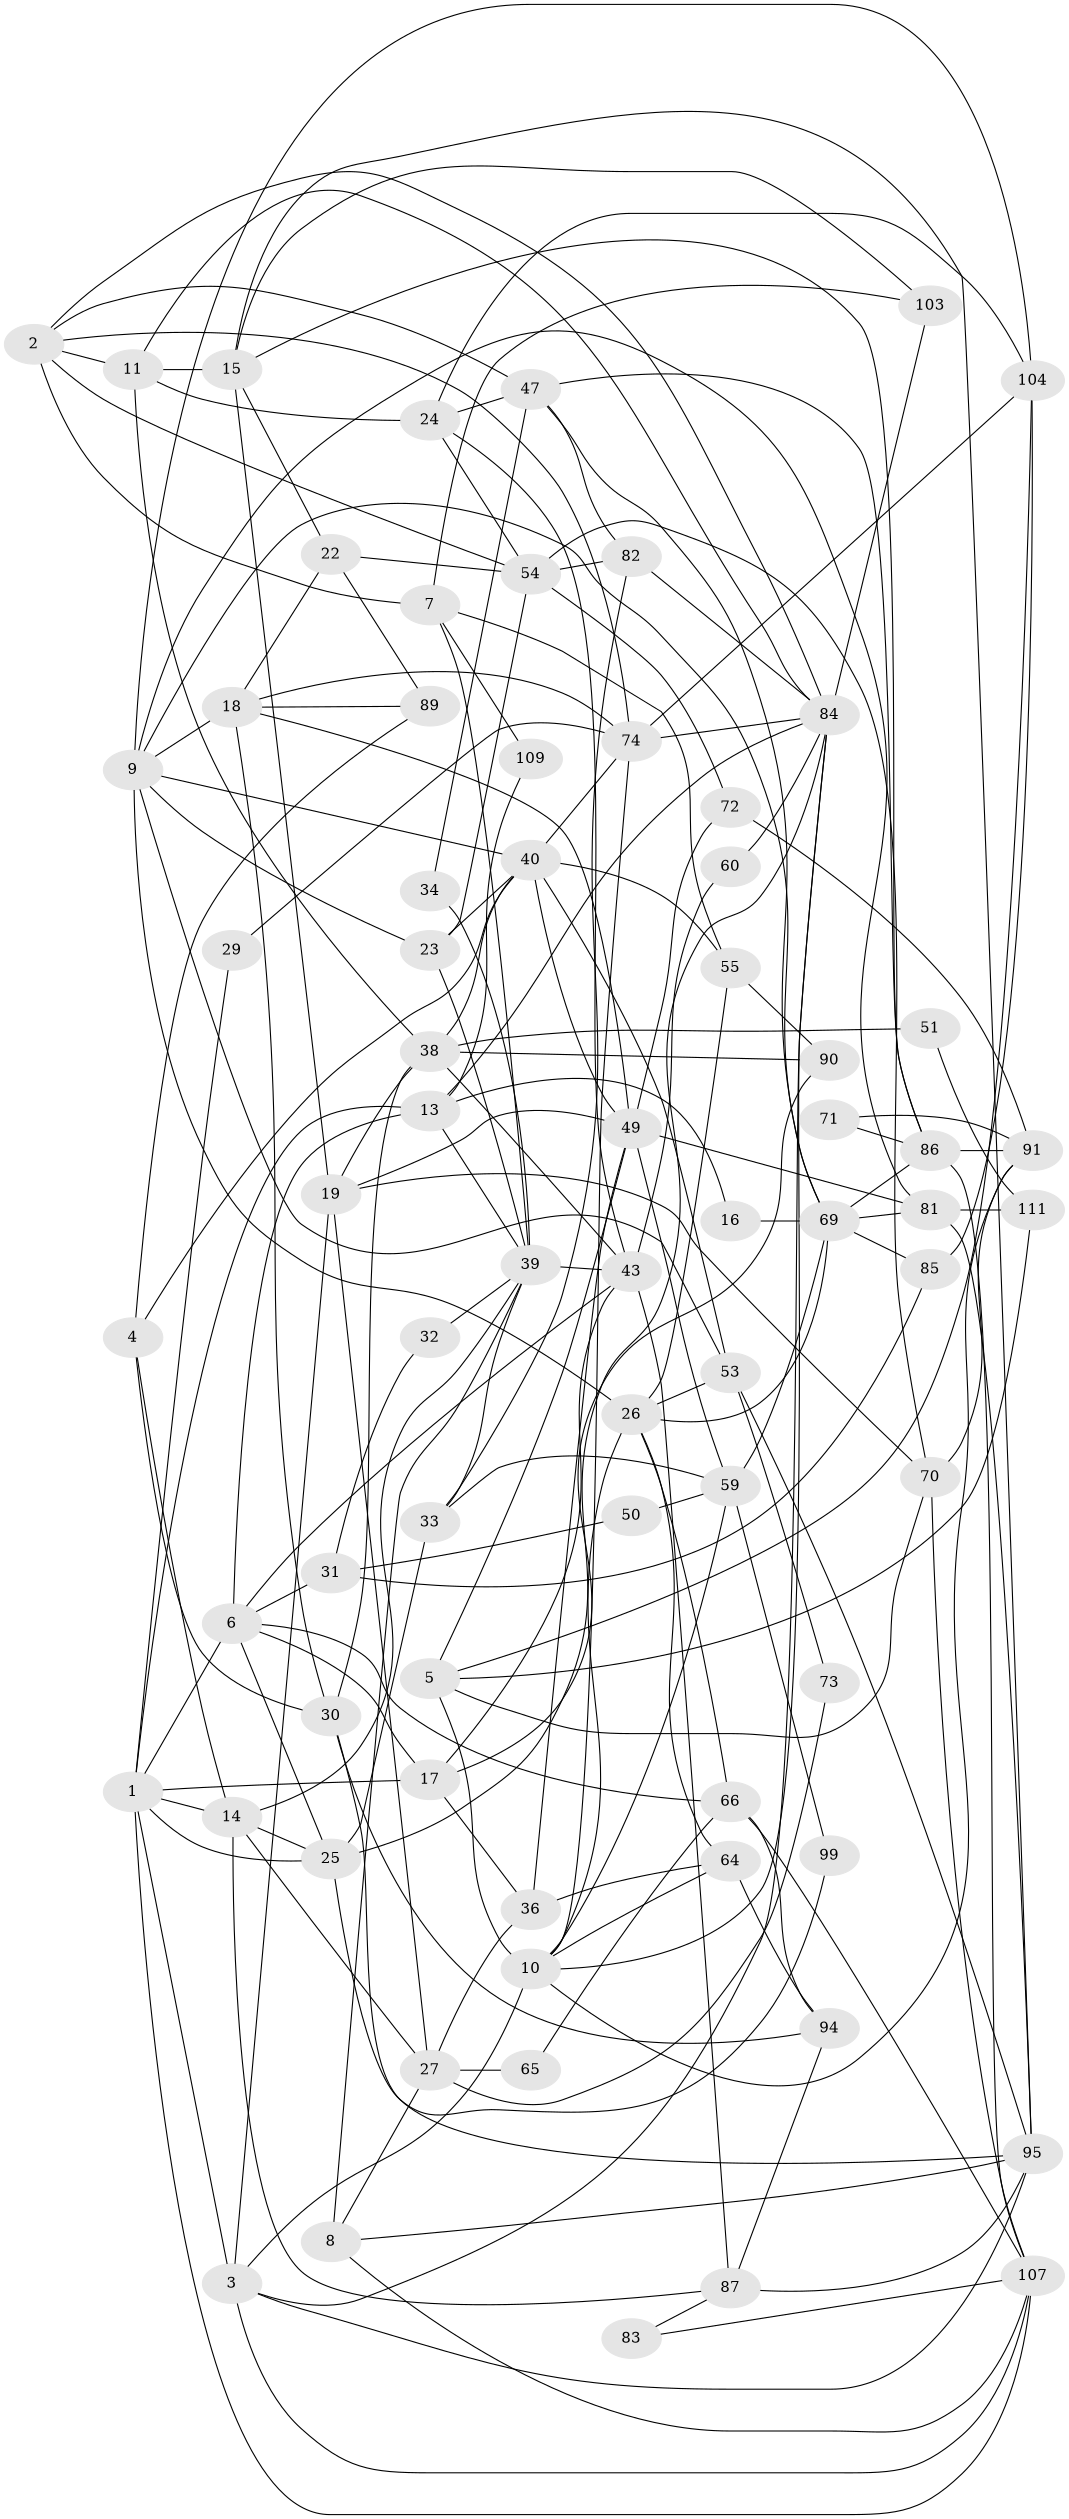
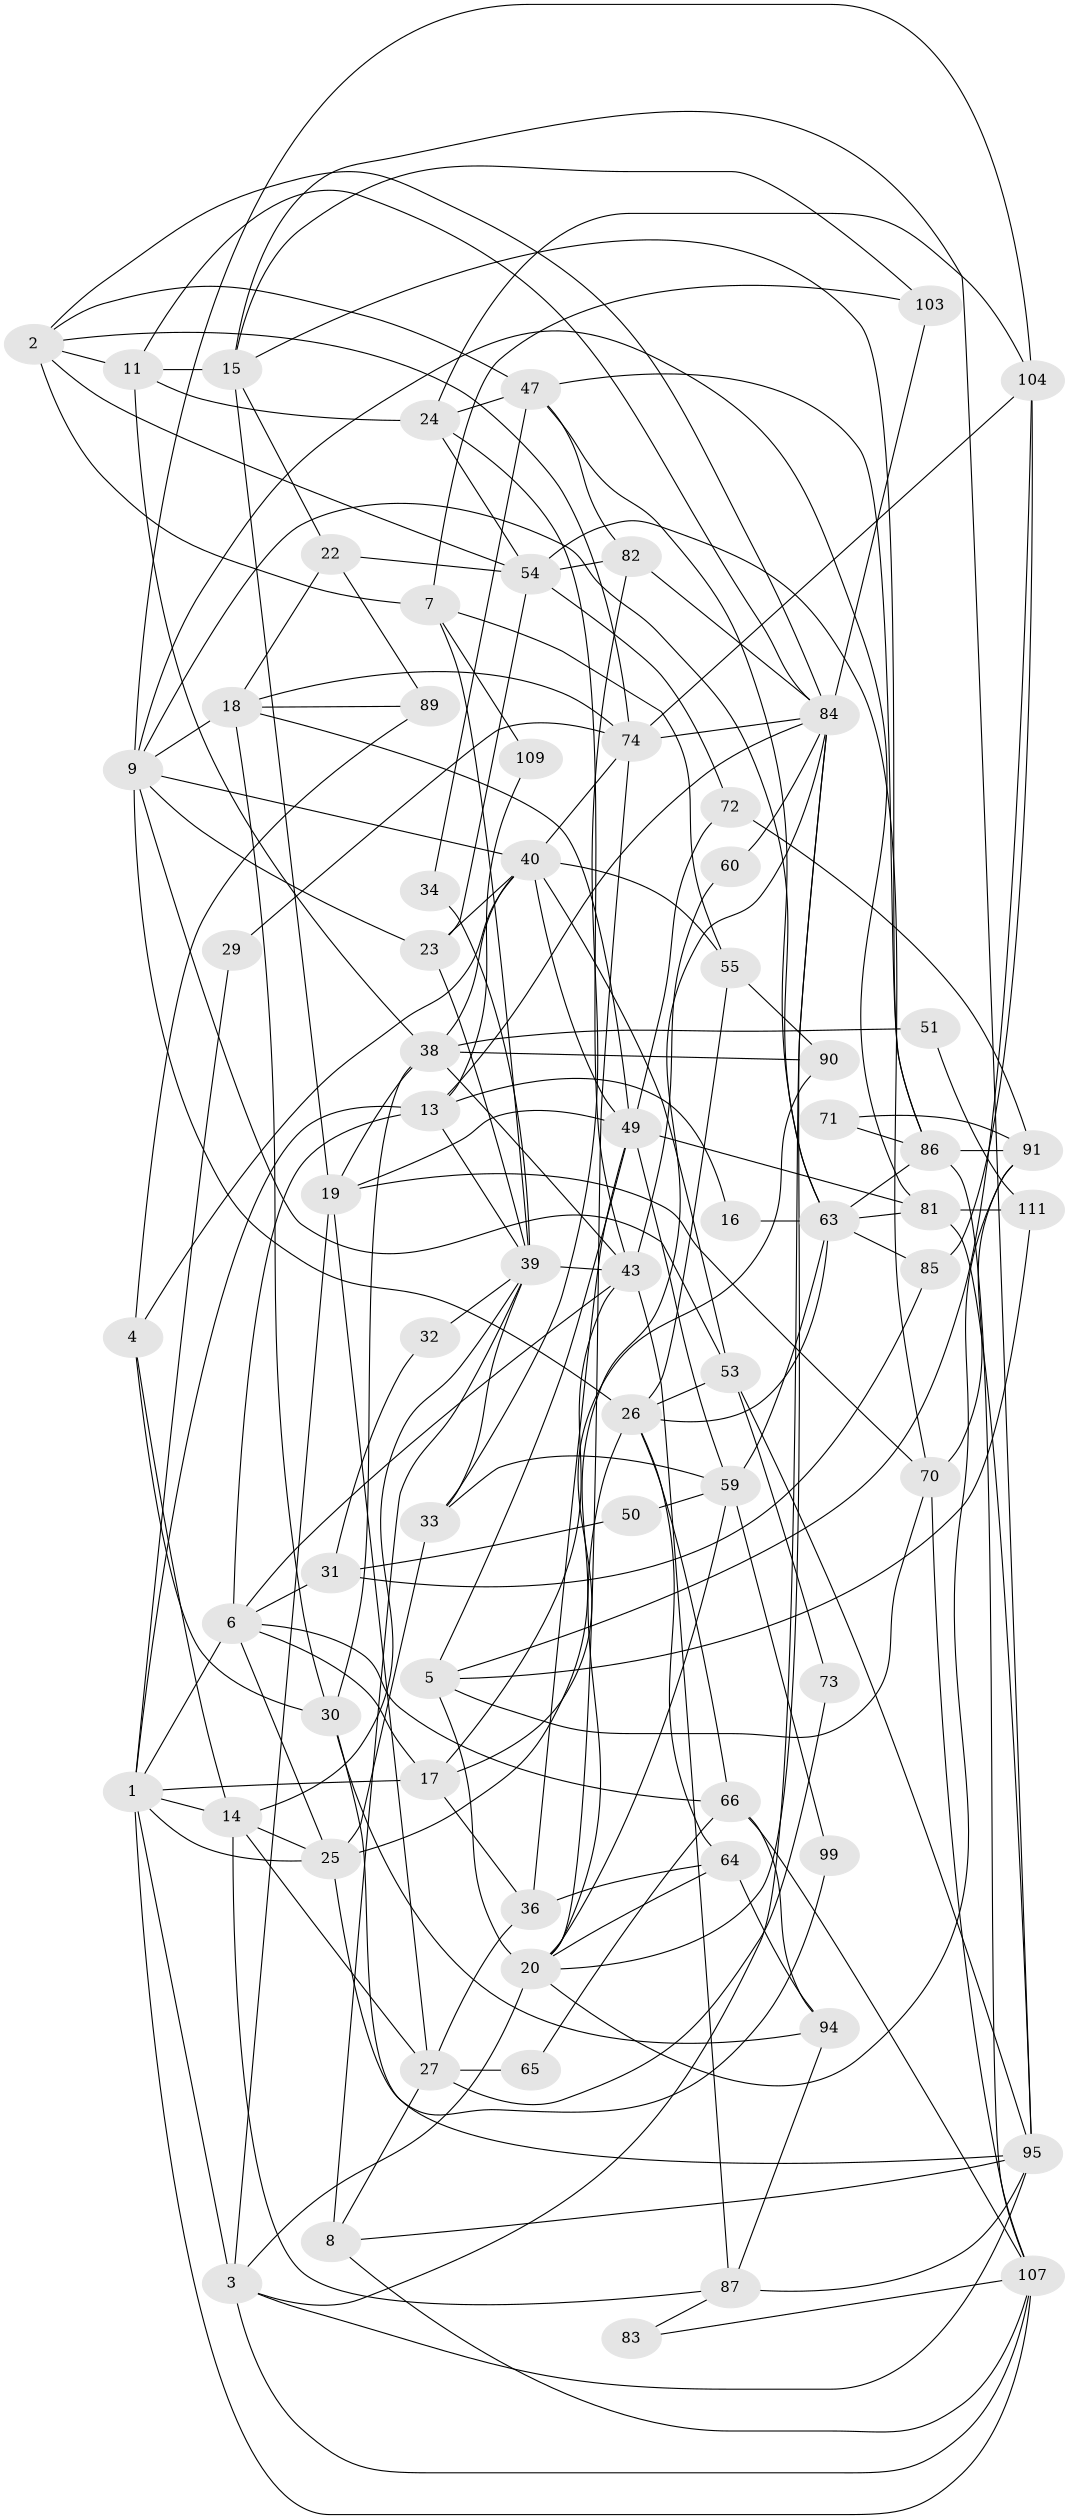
node "69": label "69" -> "63"
node "10": label "10" -> "20"
